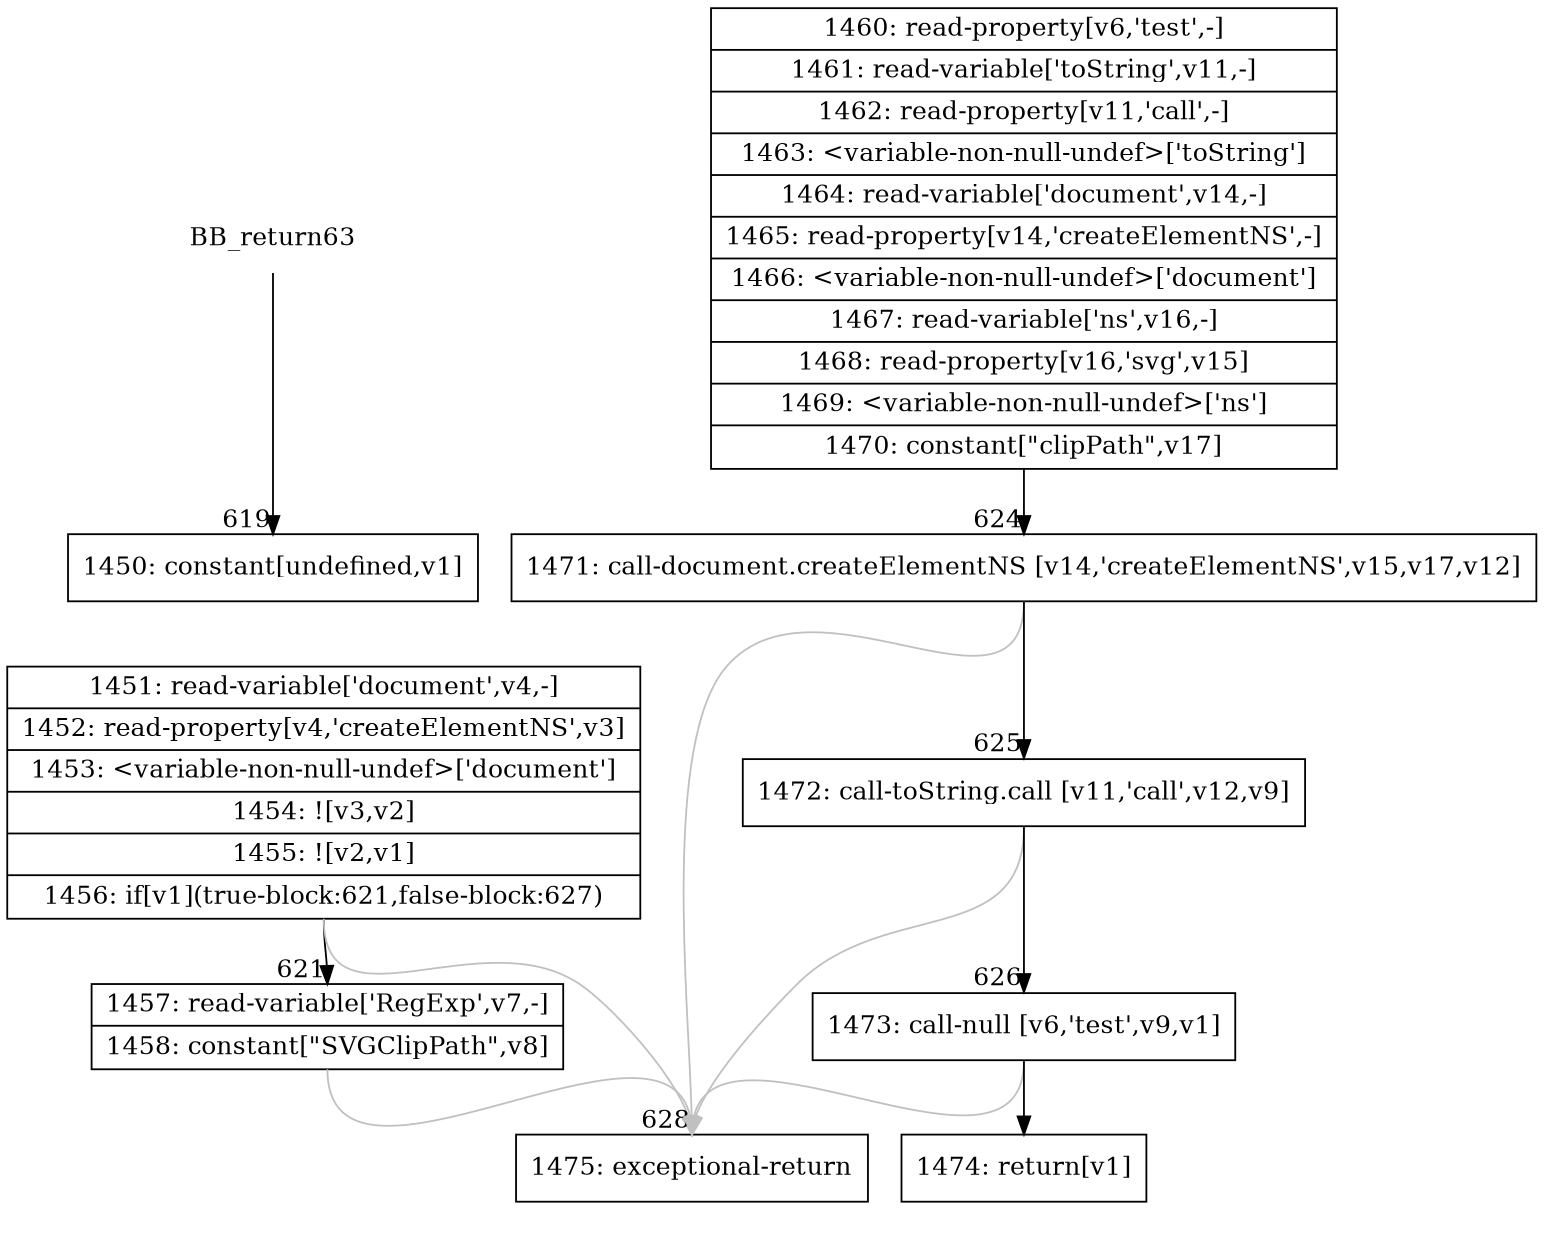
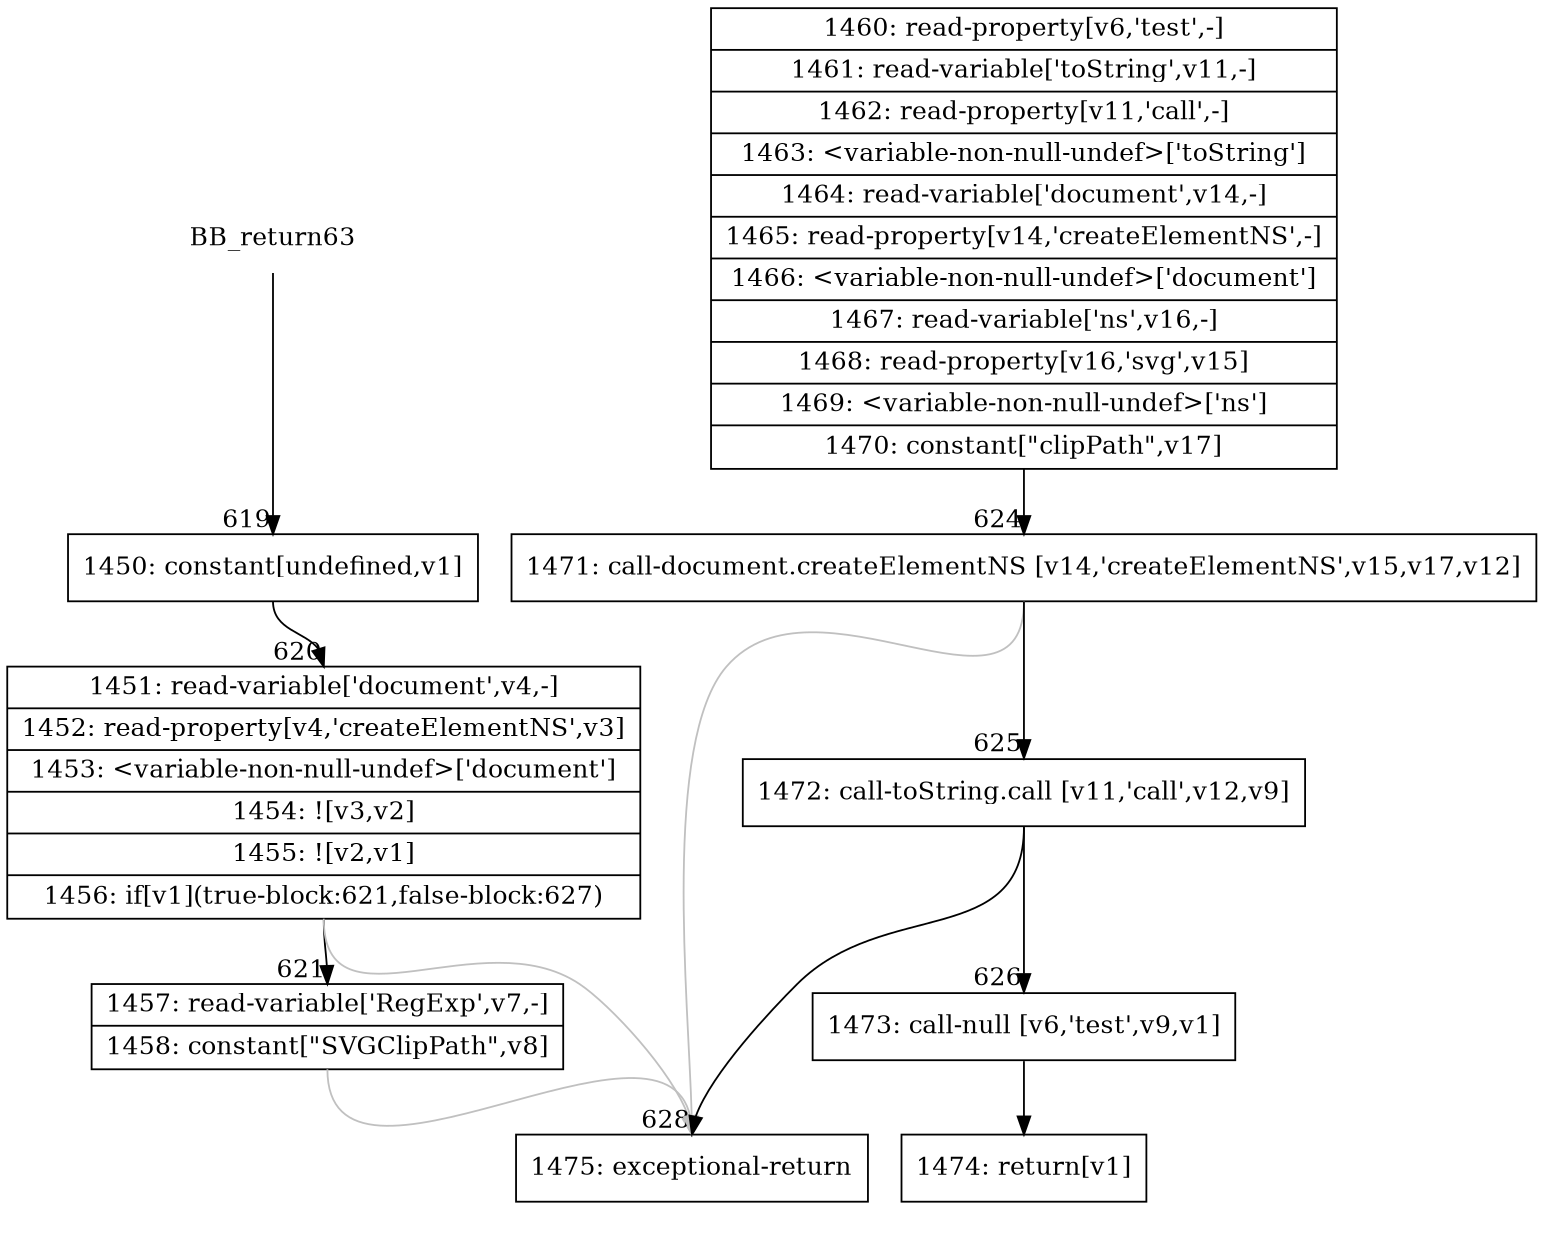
edge "1450: constant[undefined,v1]" -> "1451: read-variable['document',v4,-]": added
edge "1472: call-toString.call [v11,'call',v12,v9]" -> "1475: exceptional-return": color gray -> black
edge "1473: call-null [v6,'test',v9,v1]" -> "1475: exceptional-return": removed
